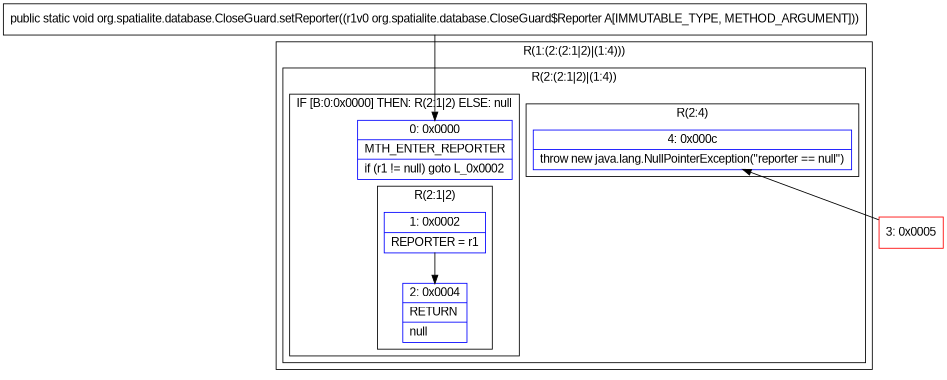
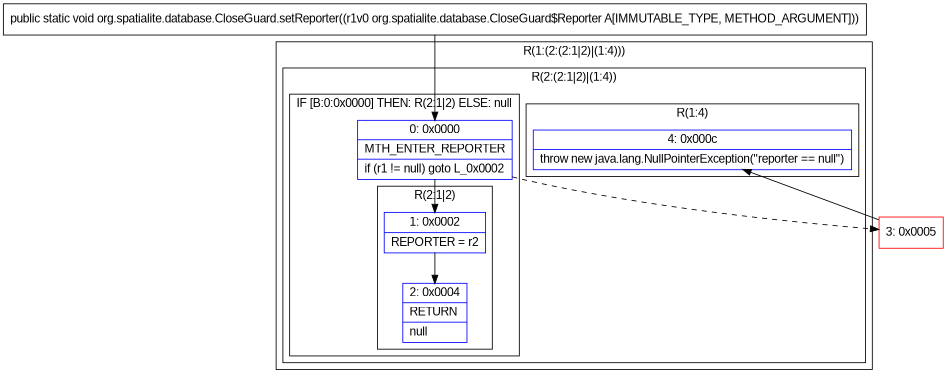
cluster "R(2:4)": label "R(2:4)" -> "R(1:4)"
edge "0: 0x0000" -> "1: 0x0002": added
edge "0: 0x0000" -> "3: 0x0005": added
node "1: 0x0002": text "REPORTER = r1" -> "REPORTER = r2"
